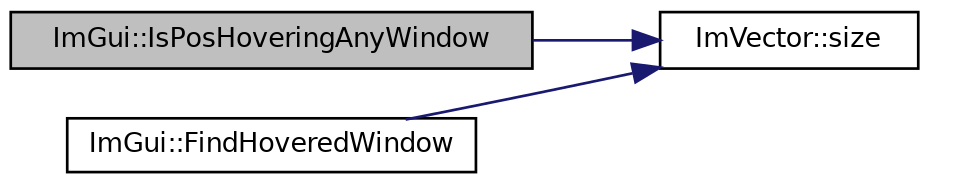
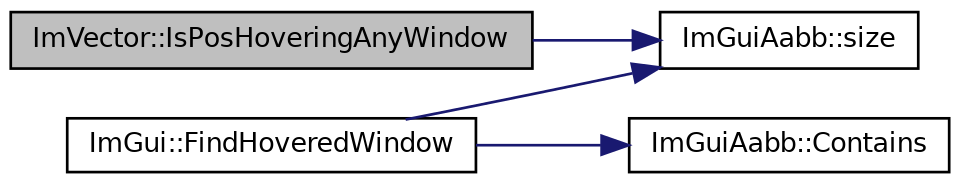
node "ImGui::IsPosHoveringAnyWindow": label "ImGui::IsPosHoveringAnyWindow" -> "ImVector::IsPosHoveringAnyWindow"
node "ImVector::size": label "ImVector::size" -> "ImGuiAabb::size"
node "ImGuiAabb::Contains": added
